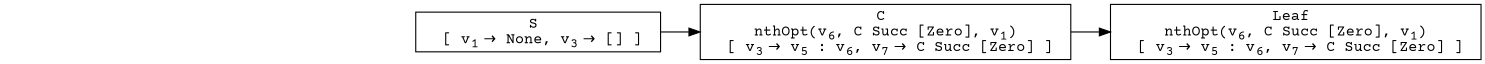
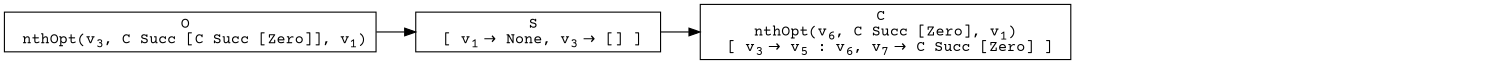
node "O": added
node "Leaf": removed
